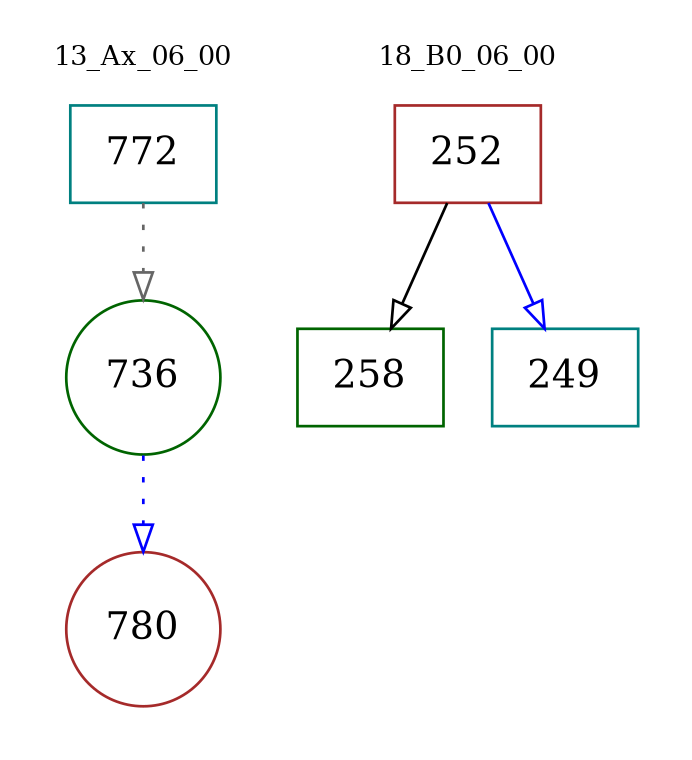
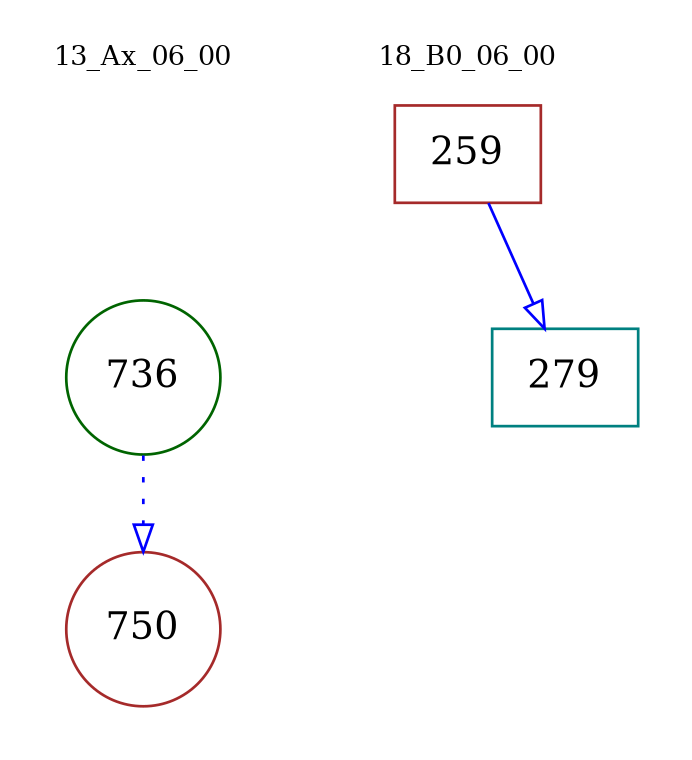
node "772": removed
node "252": label "252" -> "259"
node "258": removed
node "249": label "249" -> "279"
node "780": label "780" -> "750"
